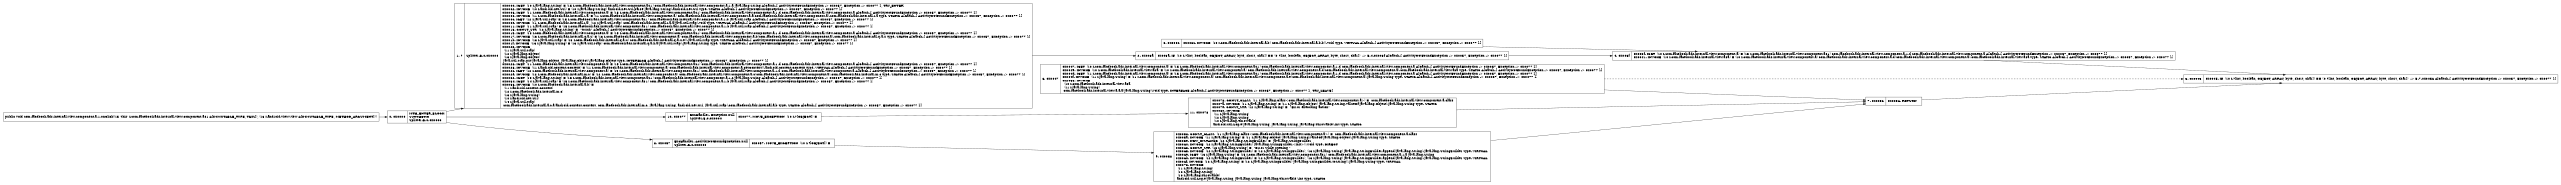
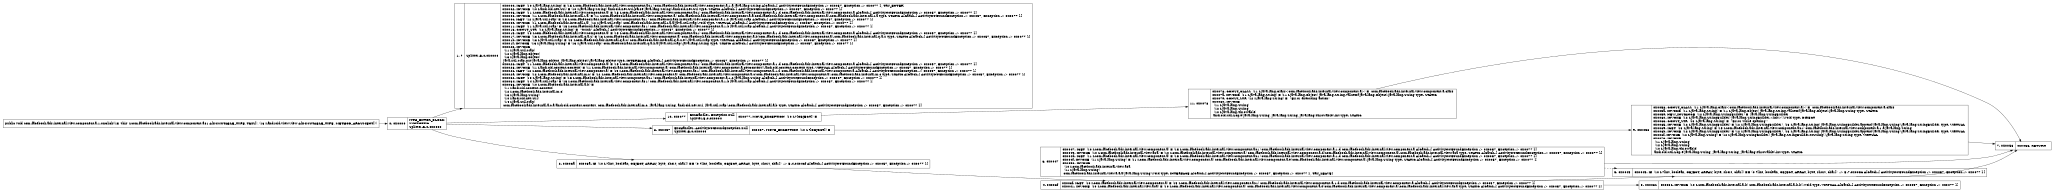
edge "3: 0x003c" -> "4: 0x003f": reversed
edge "1: ?" -> "2: 0x003a": now "0: 0x0000" -> "2: 0x003a"
edge "7: 0x0056" -> "5: 0x0045": reversed
